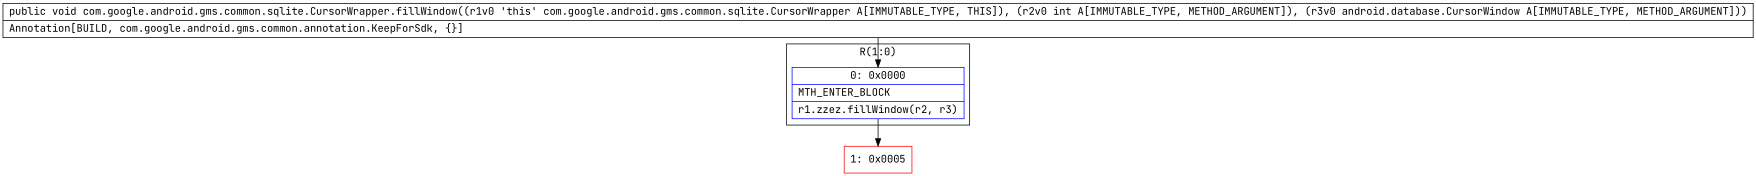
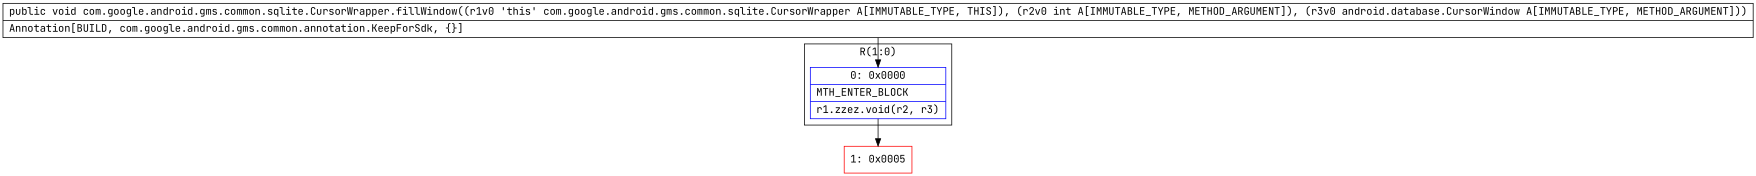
node "0: 0x0000": text "r1.zzez.fillWindow(r2, r3)" -> "r1.zzez.void(r2, r3)"
